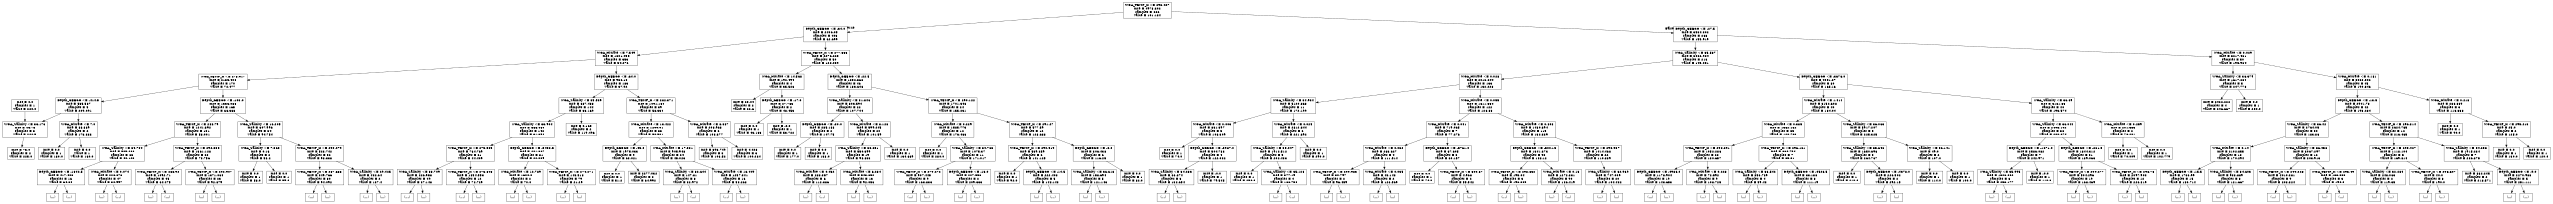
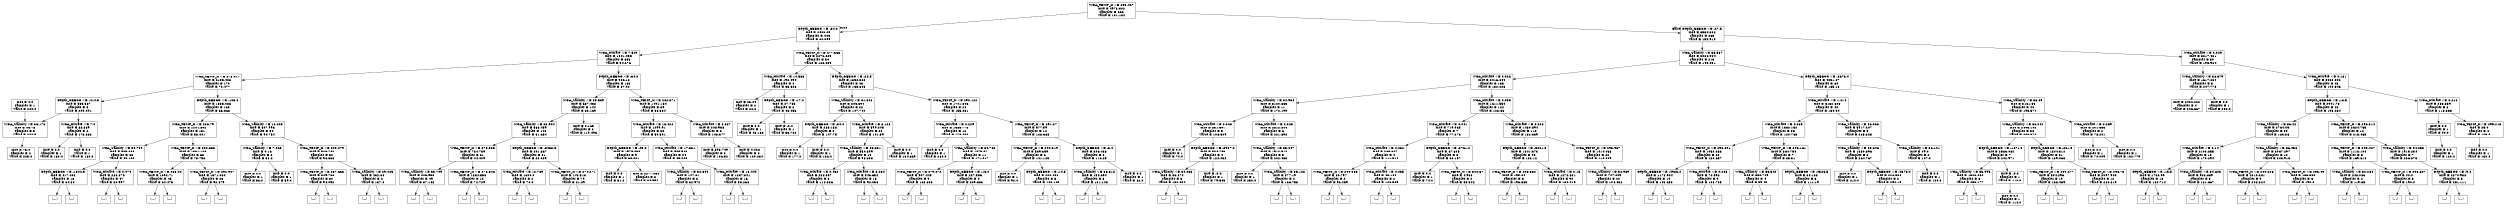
edge "WOA_TEMP_K <= 295.213 mse = 25.0 samples = 2 value = 125.0" -> "mse = 0.0 samples = 1 value = 120.0": now "mse = 0.0 samples = 1 value = 90.0" -> "mse = 0.0 samples = 1 value = 120.0"
node "mse = 0.0 samples = 1 value = 290.0": removed
edge "WOA_Salinity <= 36.141 mse = 49.0 samples = 2 value = 107.0" -> "mse = 0.0 samples = 1 value = 114.0": now "mse = -0.0 samples = 1 value = 110.3" -> "mse = 0.0 samples = 1 value = 114.0"
node "mse = 862.245 samples = 2 value = 218.571": removed
